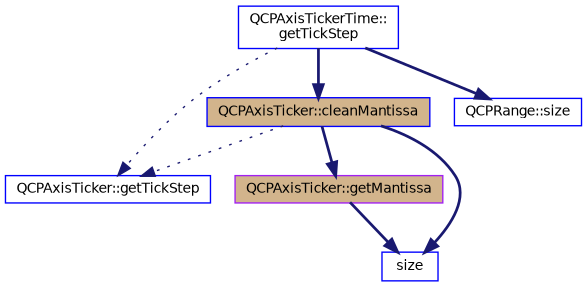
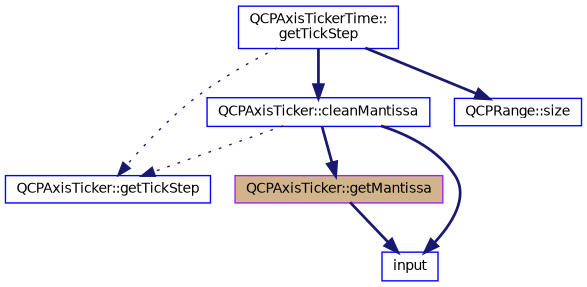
node "QCPAxisTicker::cleanMantissa": fillcolor tan -> white
node "size": label "size" -> "input"
